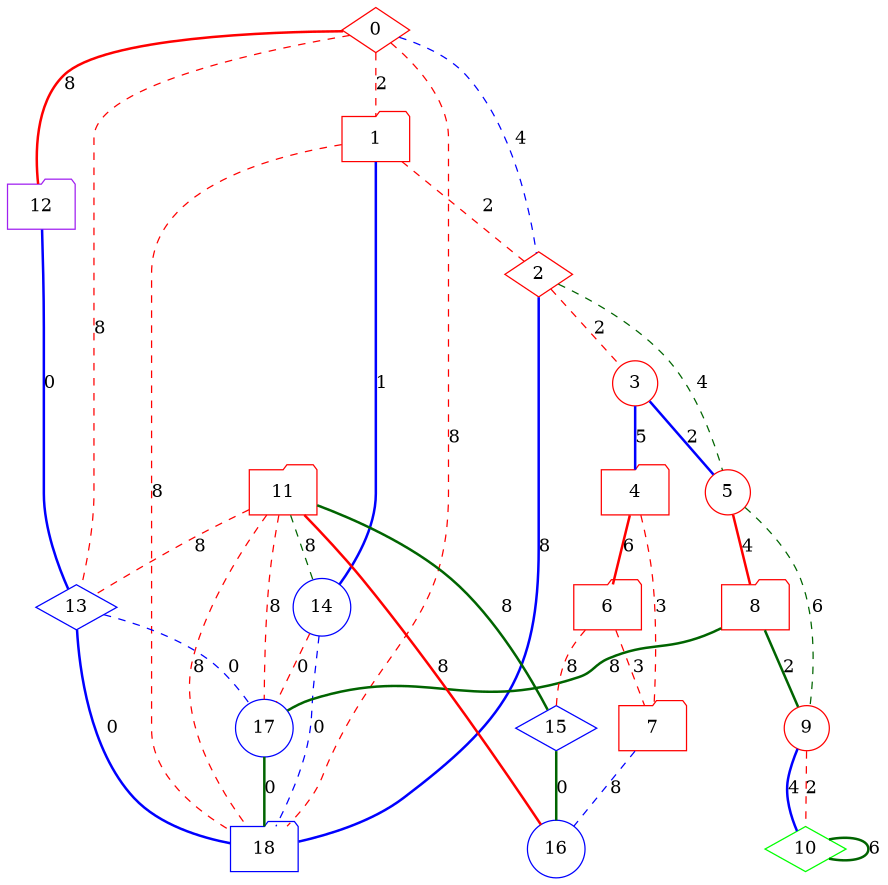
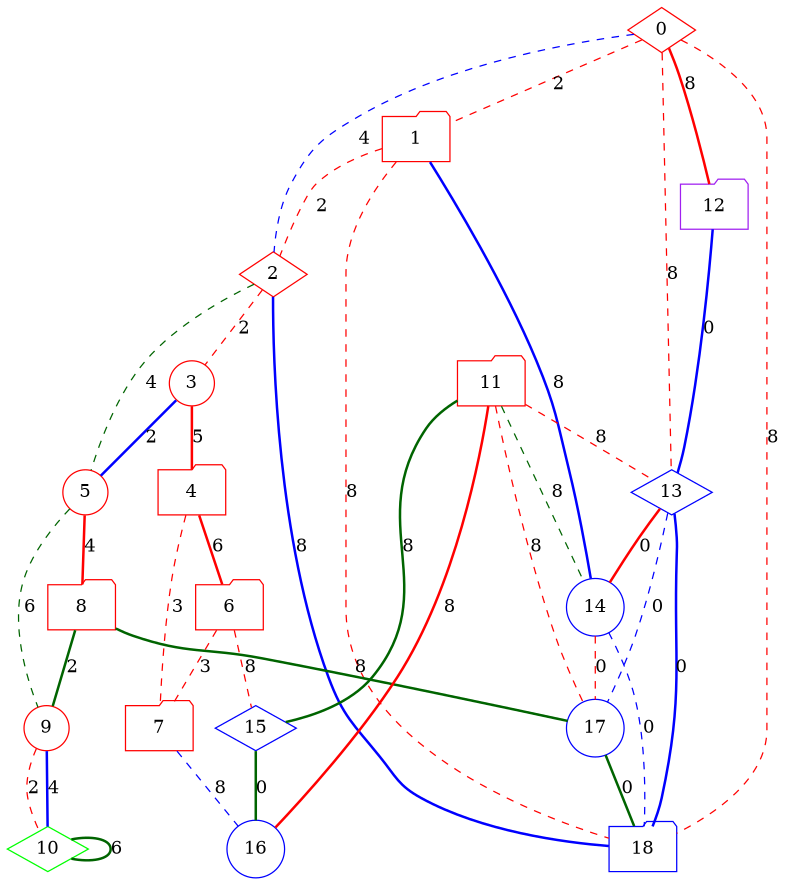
edge "1" -- "14": label "1" -> "8"
edge "3" -- "4": color blue -> red
edge "13" -- "14": added, label "0"
edge "11" -- "18": removed, label "8"
